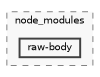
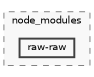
node "raw-body": label "raw-body" -> "raw-raw"
